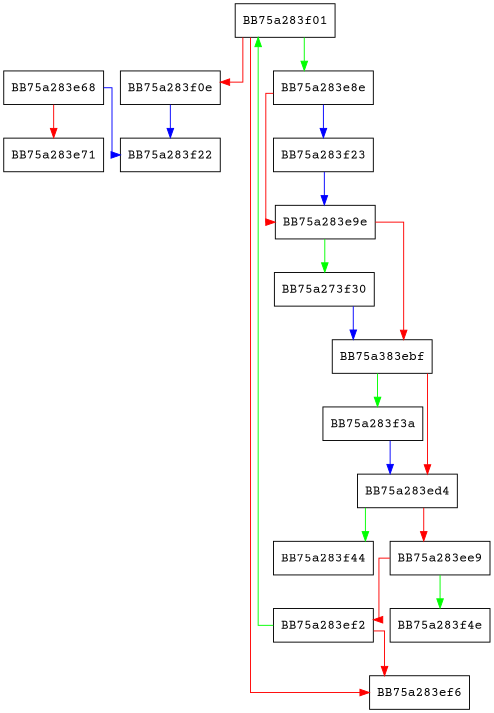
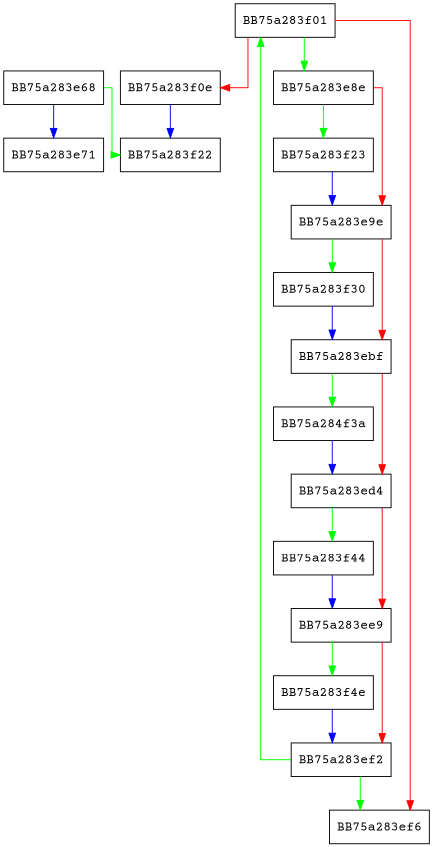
edge "BB75a283e68" -> "BB75a283e71": color red -> blue
edge "BB75a283e8e" -> "BB75a283f23": color blue -> green
edge "BB75a283e68" -> "BB75a283f22": color blue -> green
node "BB75a273f30": label "BB75a273f30" -> "BB75a283f30"
node "BB75a383ebf": label "BB75a383ebf" -> "BB75a283ebf"
node "BB75a283f3a": label "BB75a283f3a" -> "BB75a284f3a"
edge "BB75a283f44" -> "BB75a283ee9": added
edge "BB75a283ef2" -> "BB75a283ef6": color red -> green
edge "BB75a283f4e" -> "BB75a283ef2": added
